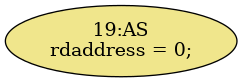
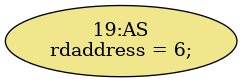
node "19:AS rdaddress = 0;": label "19:AS rdaddress = 0;" -> "19:AS rdaddress = 6;"
